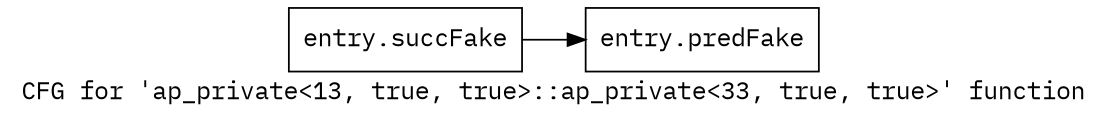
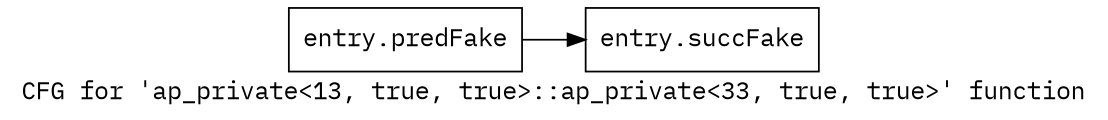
edge "entry.succFake" -> "entry.predFake": reversed
